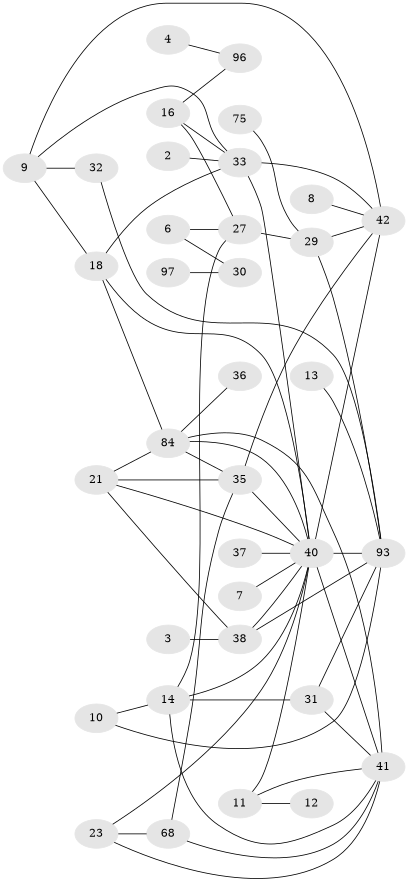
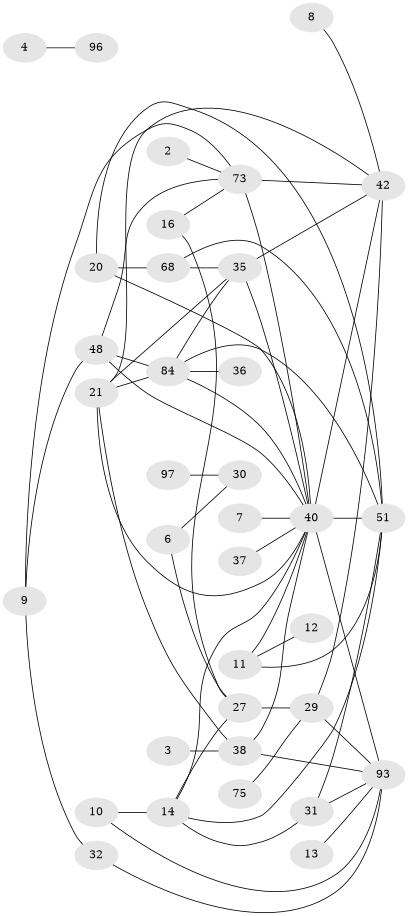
edge "9" -- "42": now "21" -- "42"
edge "96" -- "16": removed
node "33": label "33" -> "73"
node "18": label "18" -> "48"
node "41": label "41" -> "51"
node "23": label "23" -> "20"
